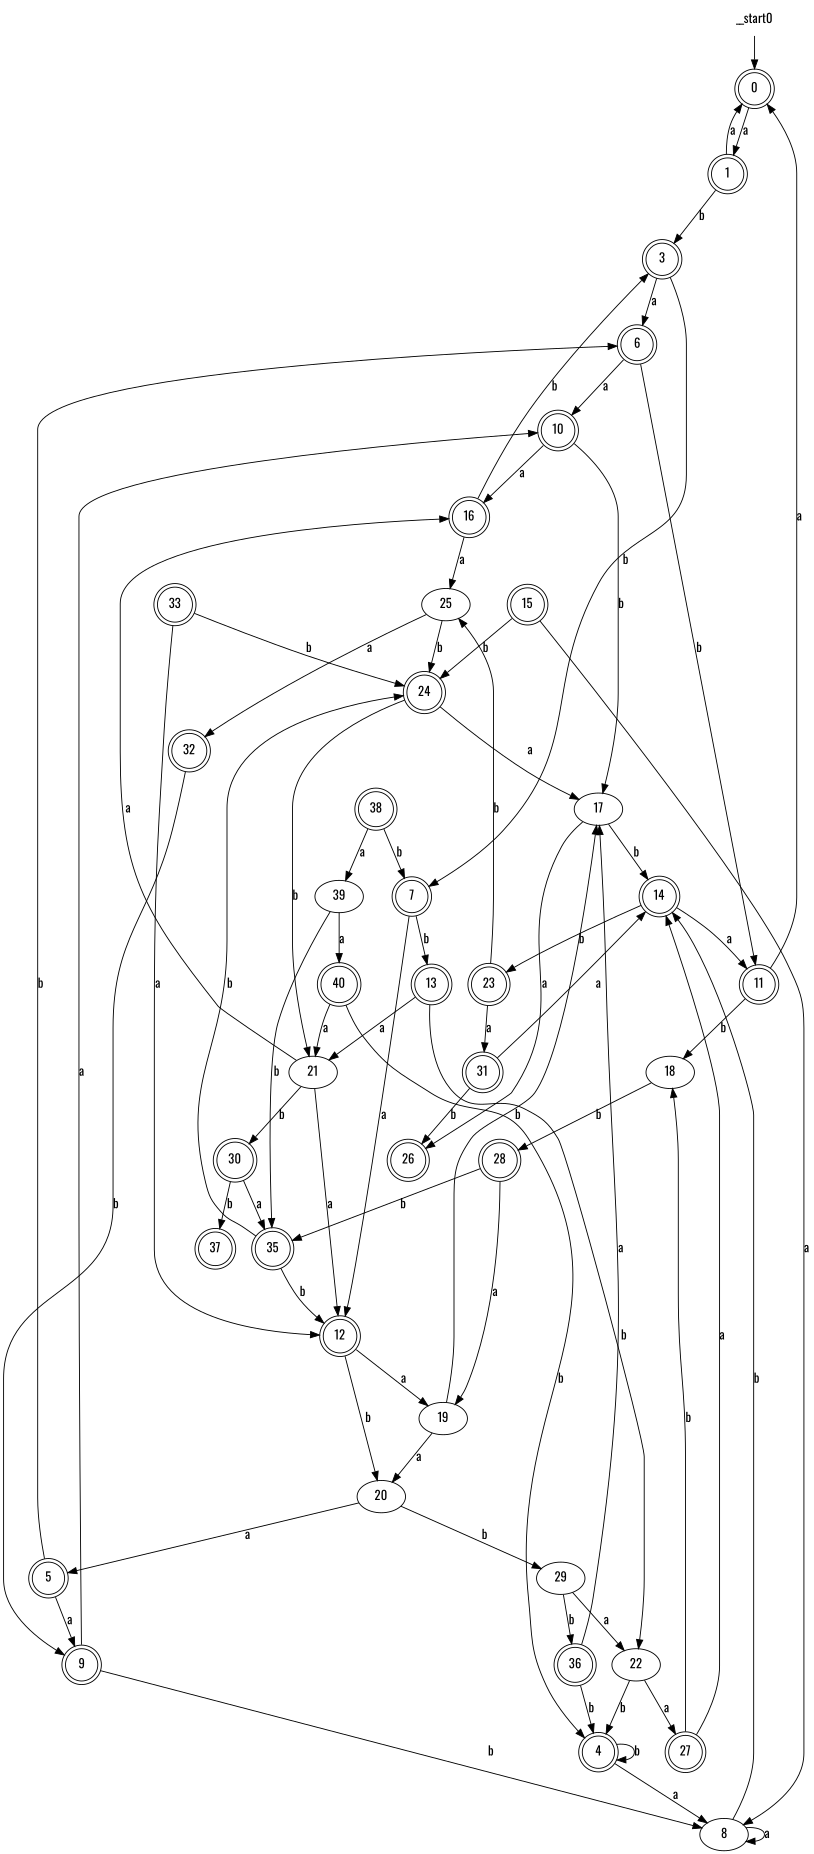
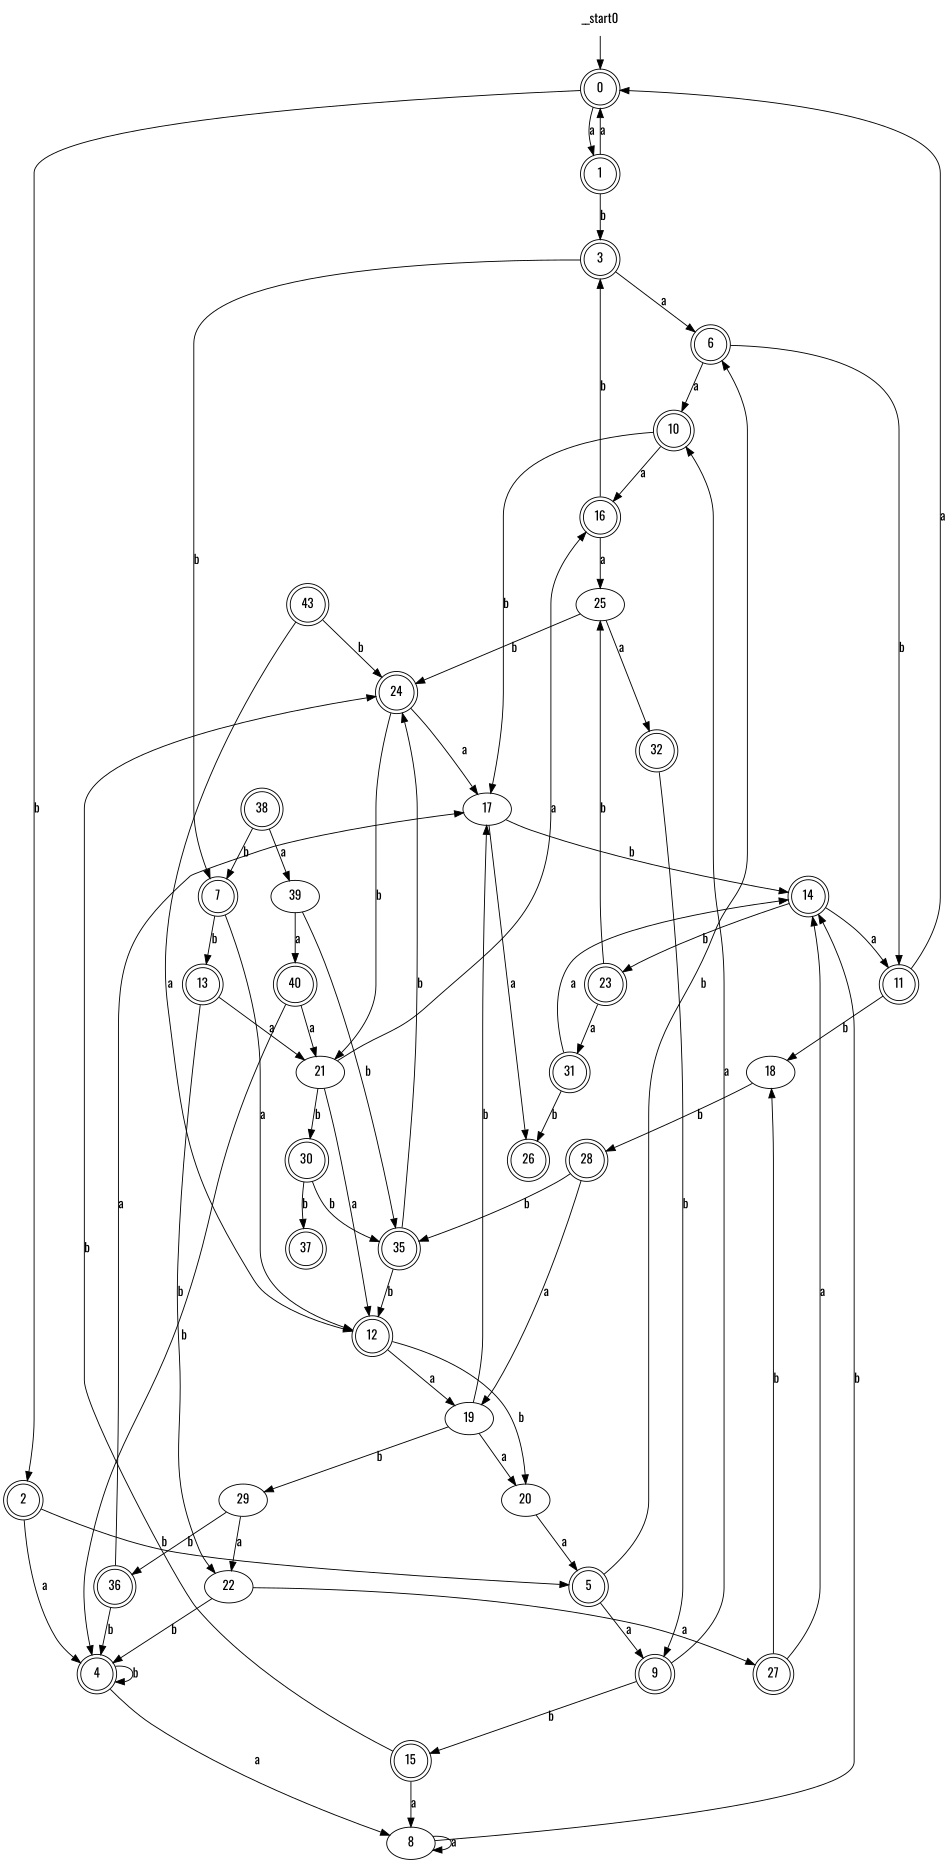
node "33": label "33" -> "43"
edge "30" -> "35": label "a" -> "b"
node "2": added
edge "20" -> "29": now "19" -> "29"
edge "9" -> "8": now "9" -> "15"
